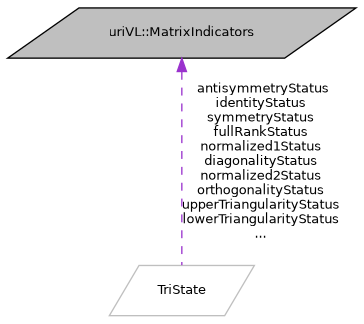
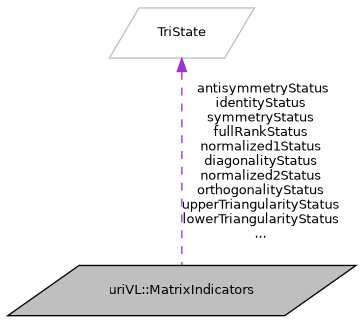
edge "TriState" -> "uriVL::MatrixIndicators": reversed
